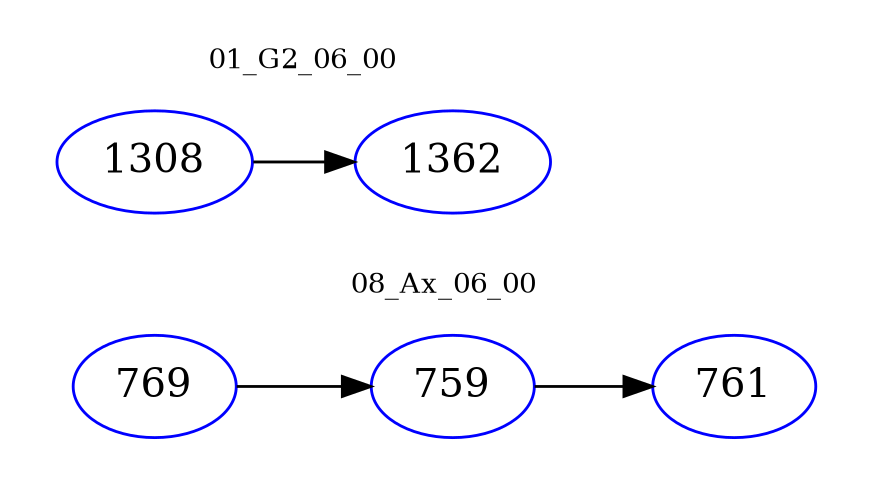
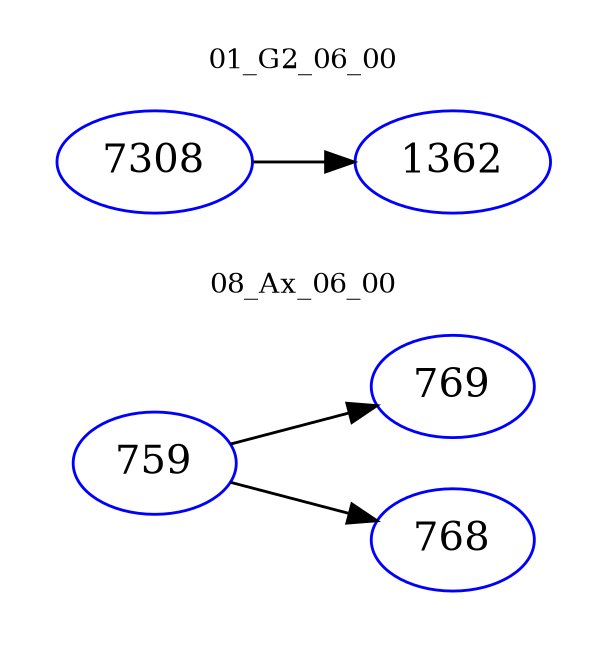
node "1308": label "1308" -> "7308"
edge "769" -> "759": reversed
node "761": label "761" -> "768"
